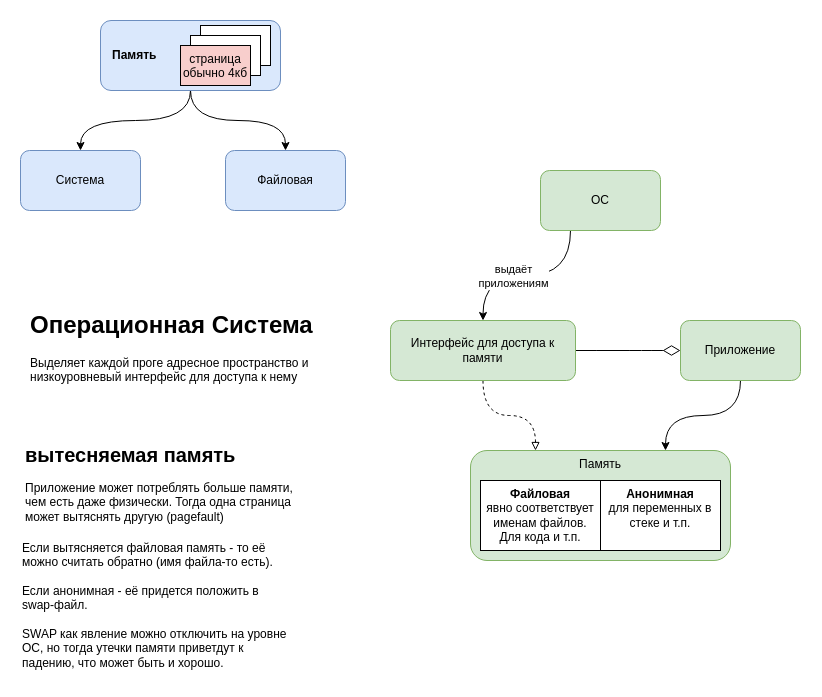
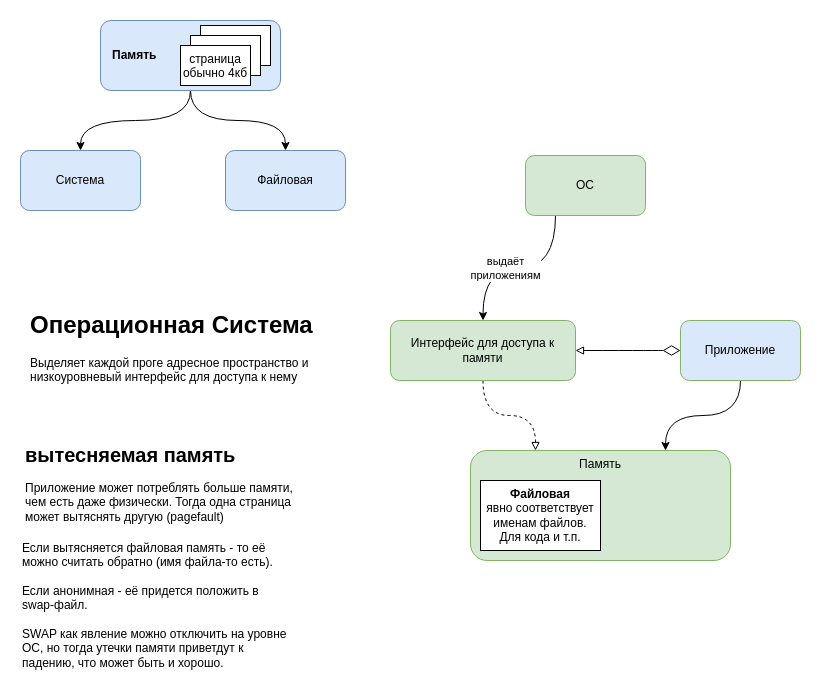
node "страница обычно 4кб": fillcolor #f8cecc -> #ffffff
node "ОС": moved (601, 201) -> (586, 186)
edge "Интерфейс для доступа к памяти" -> "Приложение": arrowhead none -> block
node "Приложение": fillcolor #d5e8d4 -> #dae8fc
node "Анонимная для переменных в стеке и т.п.": removed
